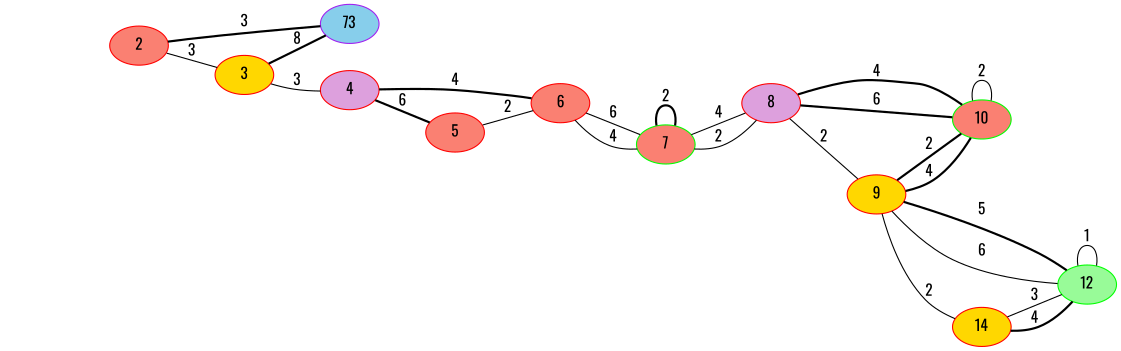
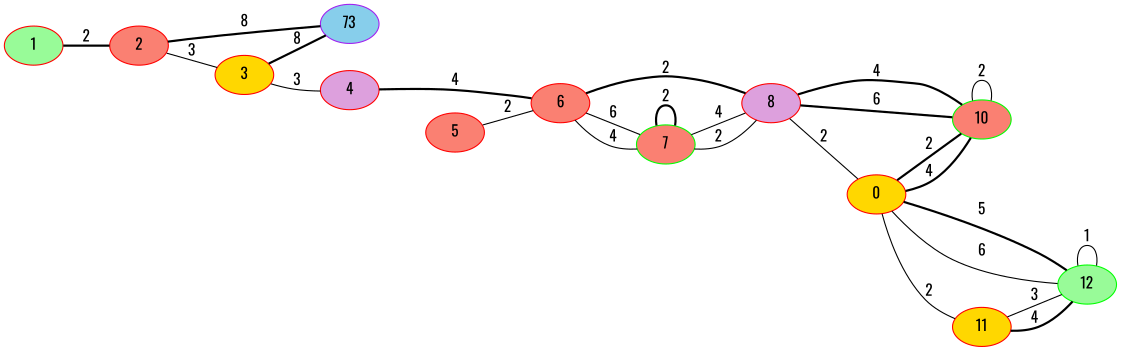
edge "73" -- "2": label "3" -> "8"
node "1": added
edge "6" -- "8": added, label "2"
edge "4" -- "5": removed, label "6"
node "9": label "9" -> "0"
node "14": label "14" -> "11"
